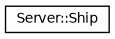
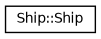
node "Server::Ship": label "Server::Ship" -> "Ship::Ship"
